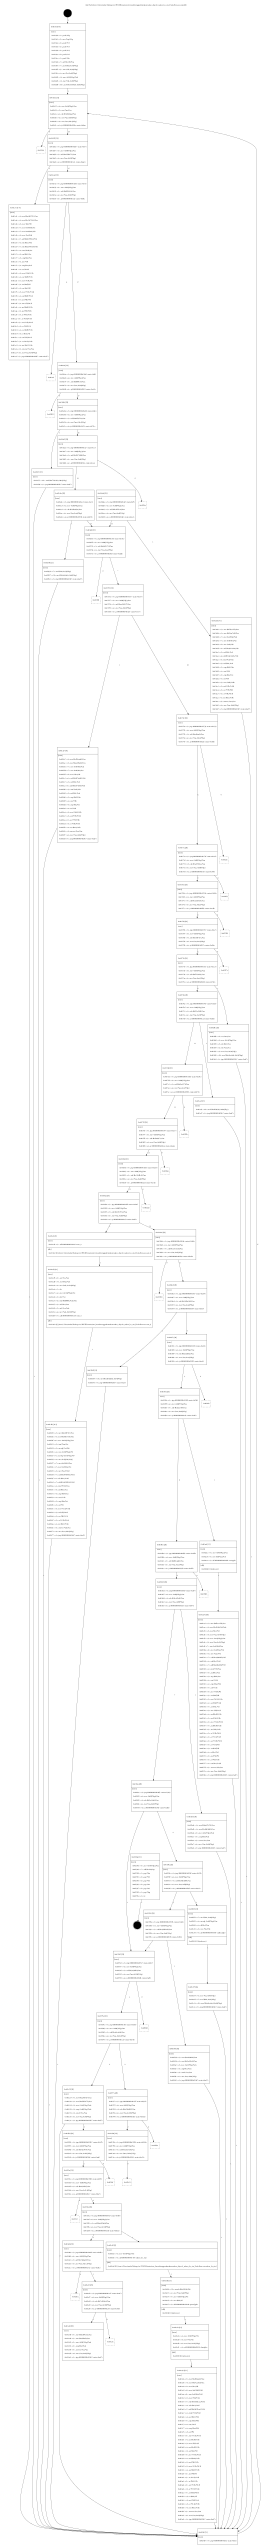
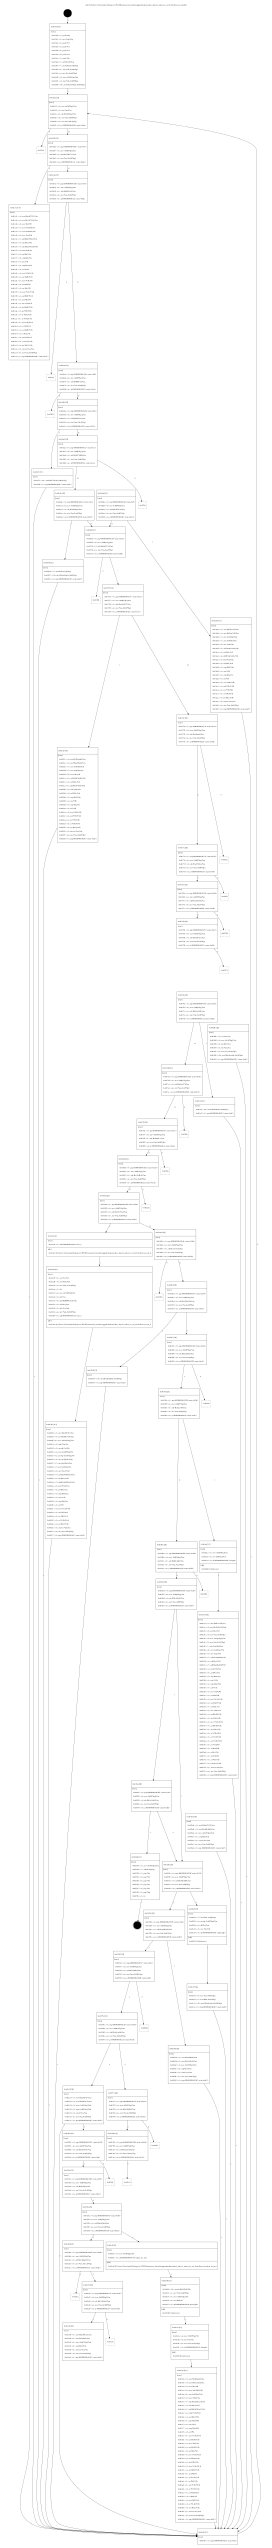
node "0x40179e [28]": removed
edge "0x4018d2 [28]" -> "0x401bd4 [30]": now "0x4018d2 [28]" -> "0x40190a [28]"
edge "0x4018ee [28]" -> "0x401942 [28]": now "0x4018ee [28]" -> "0x402346 [21]"
node "0x4021c7": removed
